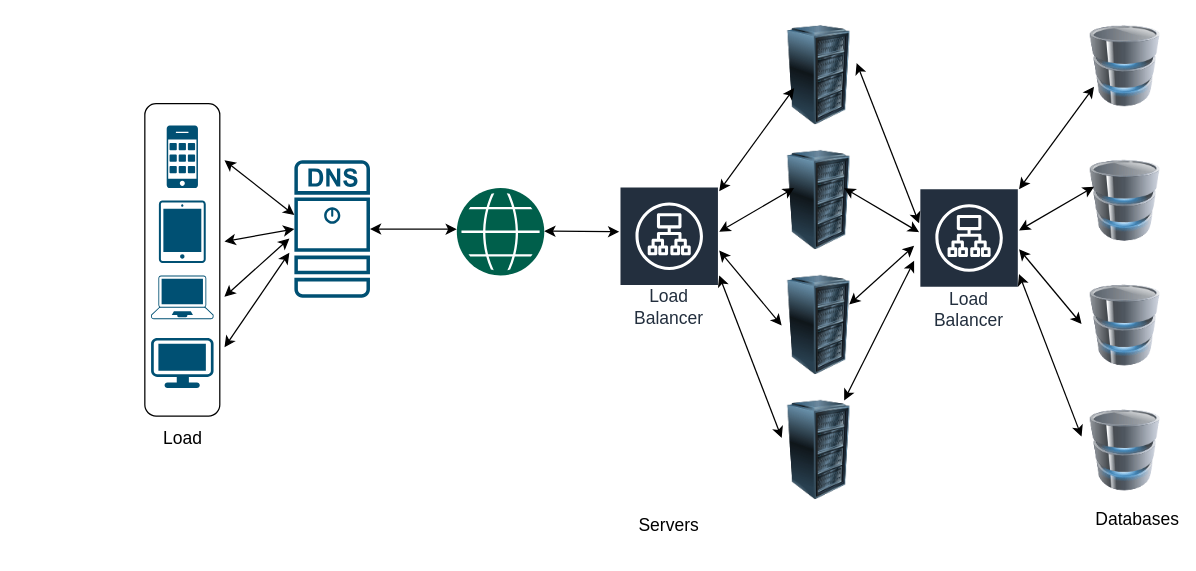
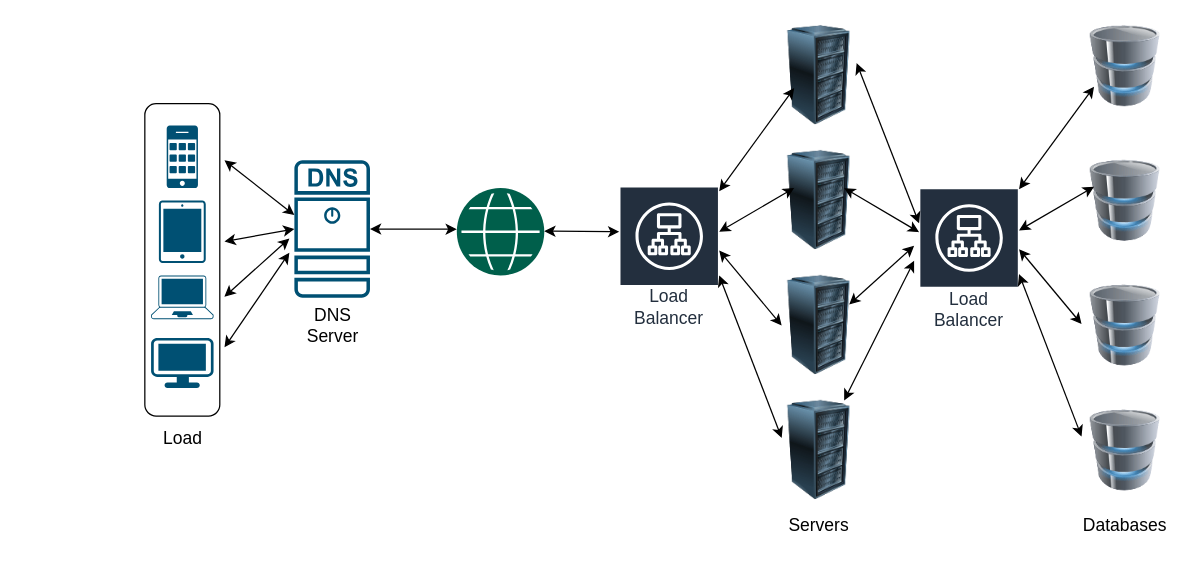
node "DNS Server": added
node "Databases": moved (1138, 519) -> (1126, 526)
node "Servers": moved (669, 526) -> (819, 526)
